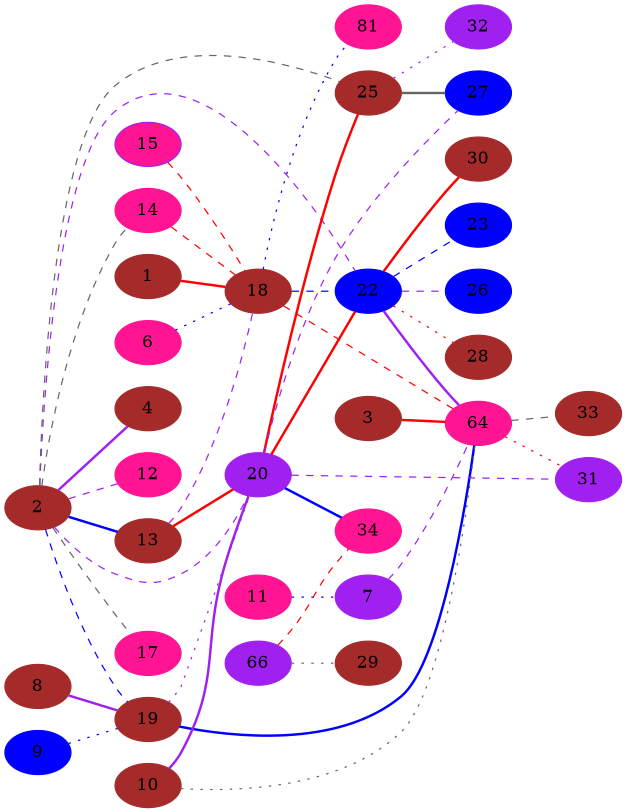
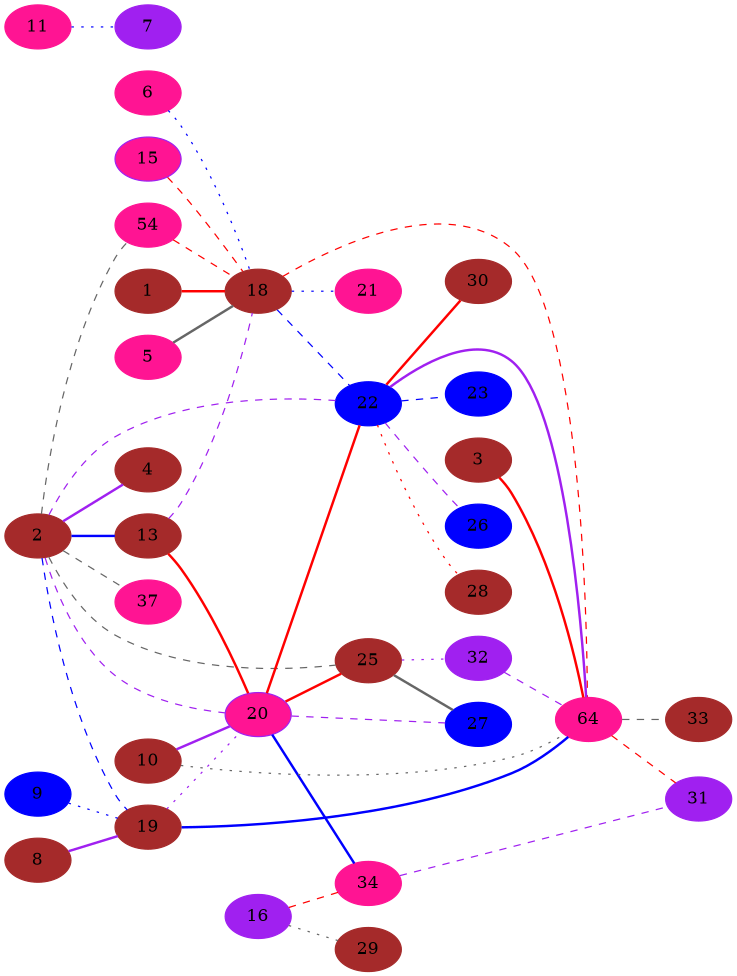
node "81": label "81" -> "21"
node "14": label "14" -> "54"
node "5": added
edge "64" -- "31": style dotted -> dashed
node "12": removed
node "20": fillcolor purple -> deeppink
edge "20" -- "31": now "34" -- "31"
edge "64" -- "7": now "64" -- "32"
node "17": label "17" -> "37"
node "66": label "66" -> "16"
